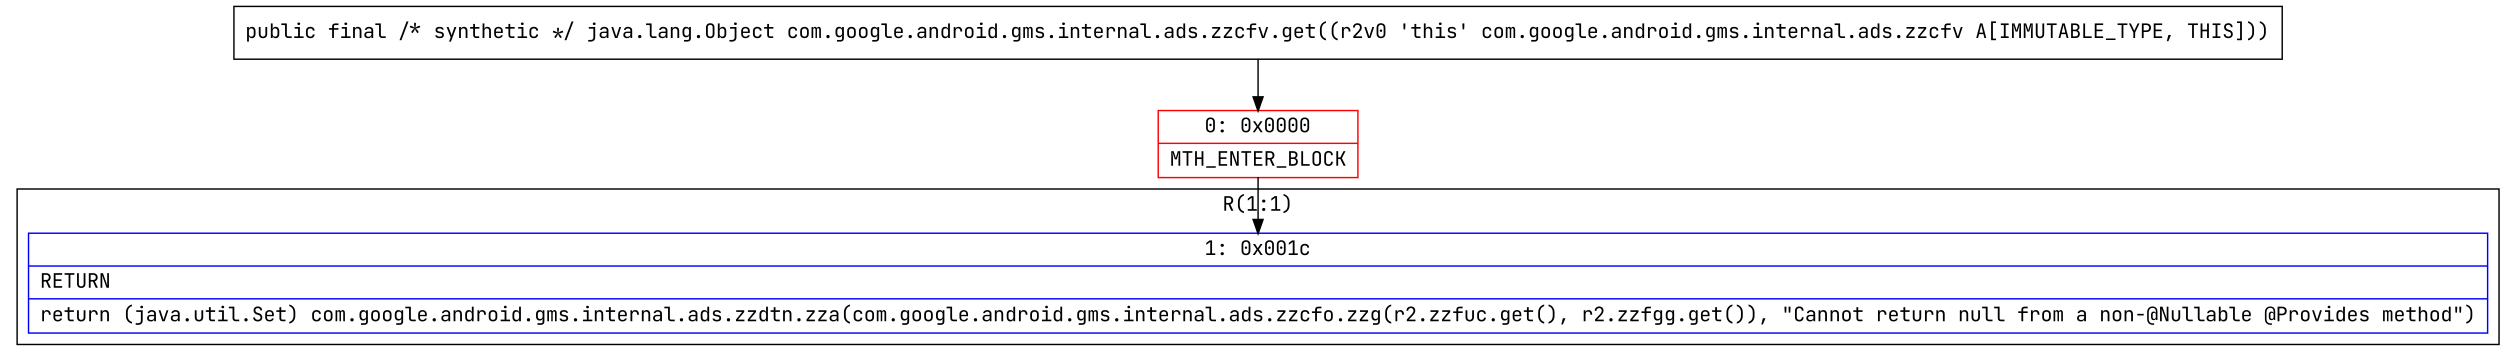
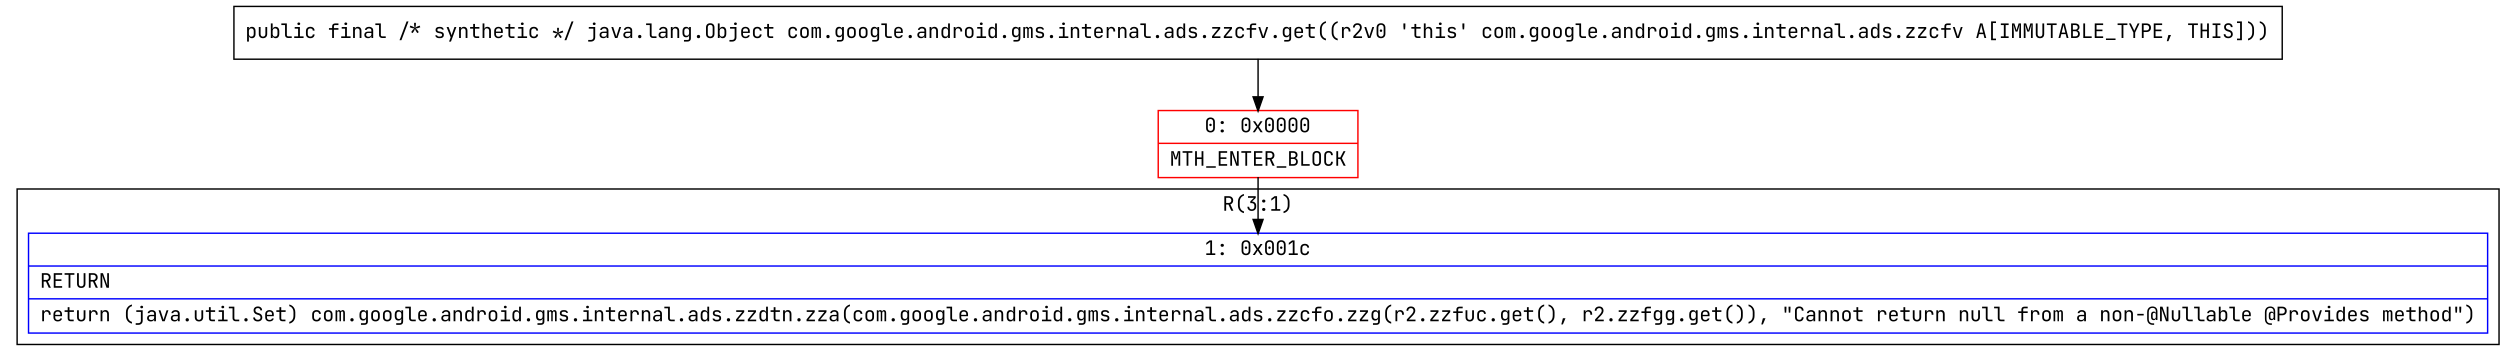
cluster "R(1:1)": label "R(1:1)" -> "R(3:1)"
